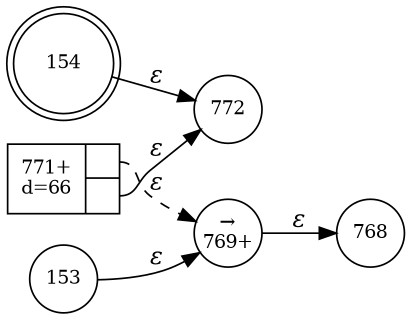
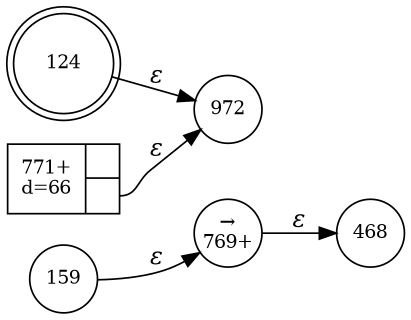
node "154": label "154" -> "124"
node "772": label "772" -> "972"
edge "771+" -> "→ 769+": removed, label "ε"
node "768": label "768" -> "468"
node "153": label "153" -> "159"
